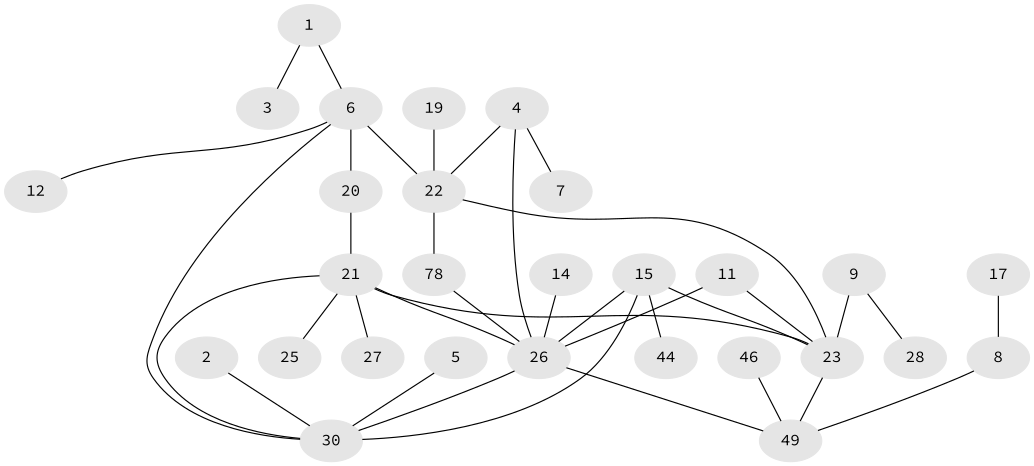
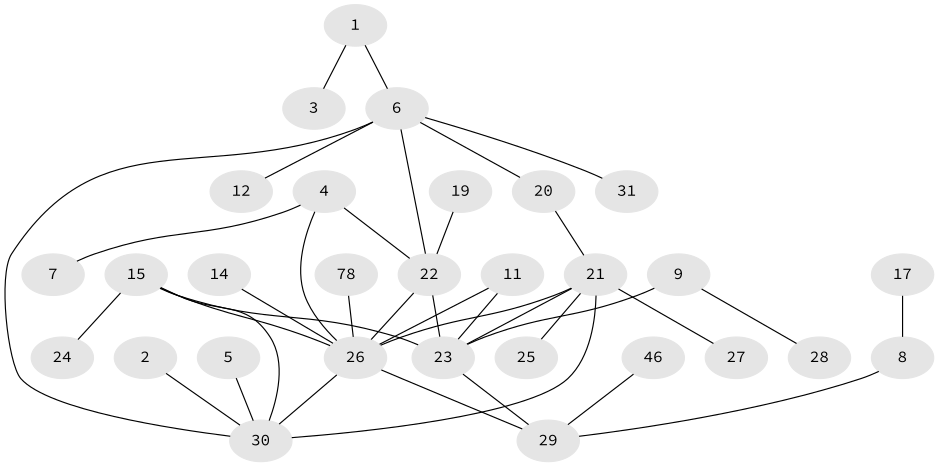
node "31": added
edge "22" -- "78": now "22" -- "26"
node "44": label "44" -> "24"
node "49": label "49" -> "29"
